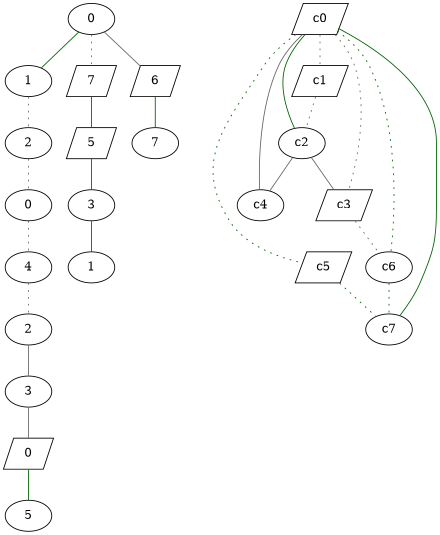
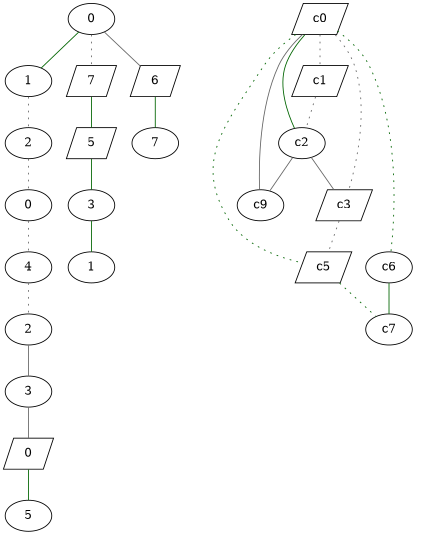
edge "c0" -- "c7": removed
node "c4": label "c4" -> "c9"
edge "c3" -- "c6": now "c3" -- "c5"
edge "c6" -- "c7": style dotted -> solid
